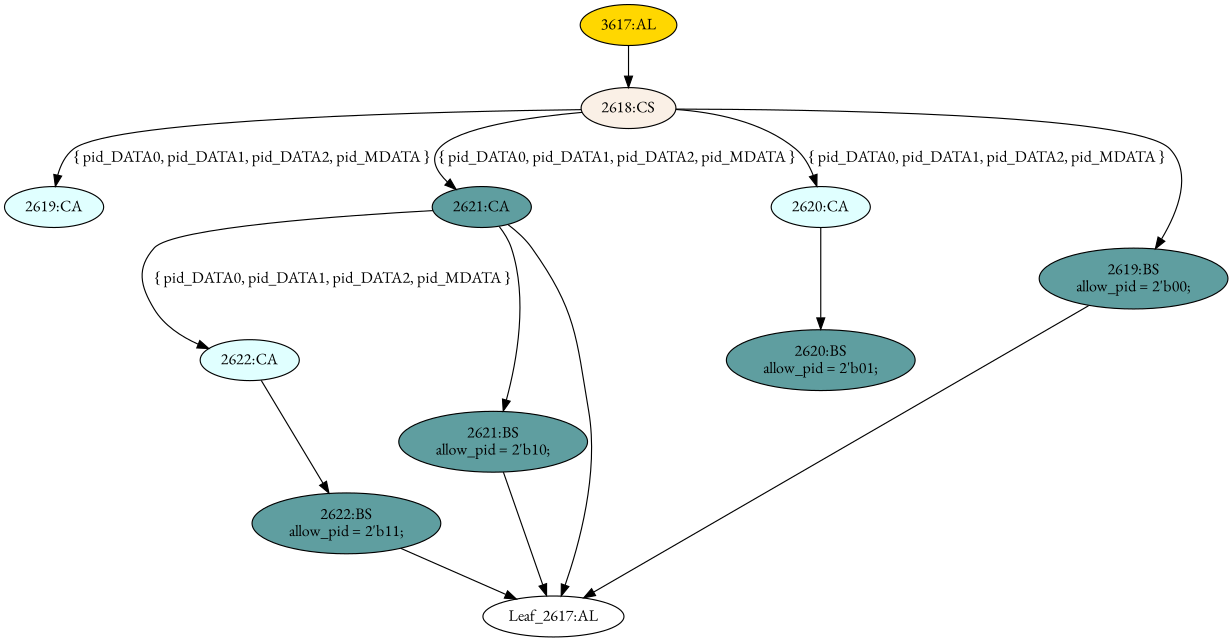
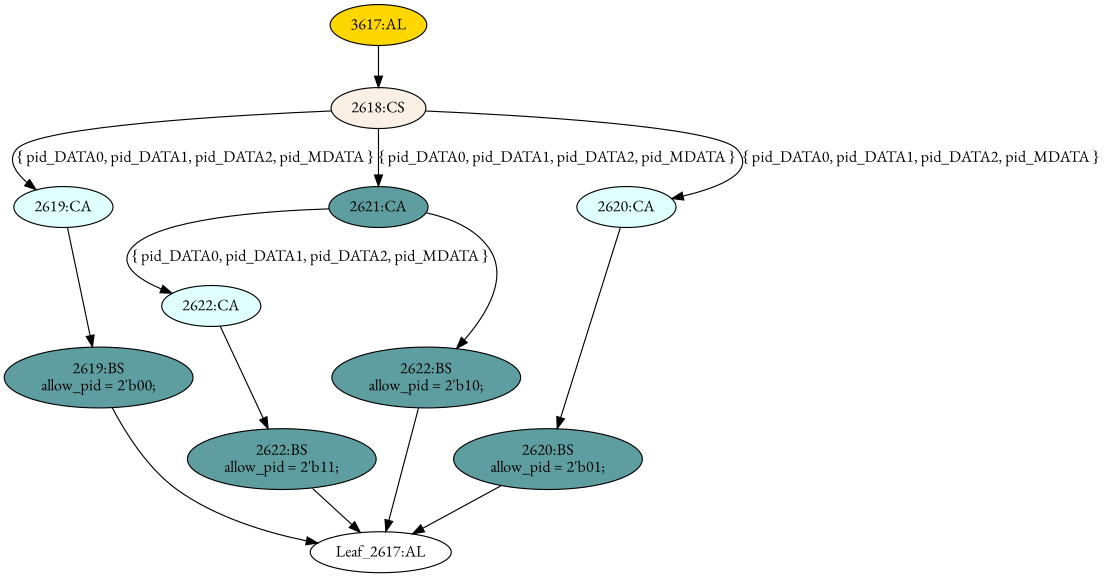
edge "2618:CS" -> "2619:BS allow_pid = 2'b00;": now "2619:CA" -> "2619:BS allow_pid = 2'b00;"
edge "2621:CA" -> "Leaf_2617:AL": now "2620:BS allow_pid = 2'b01;" -> "Leaf_2617:AL"
node "2621:BS allow_pid = 2'b10;": label "2621:BS allow_pid = 2'b10;" -> "2622:BS allow_pid = 2'b10;"
